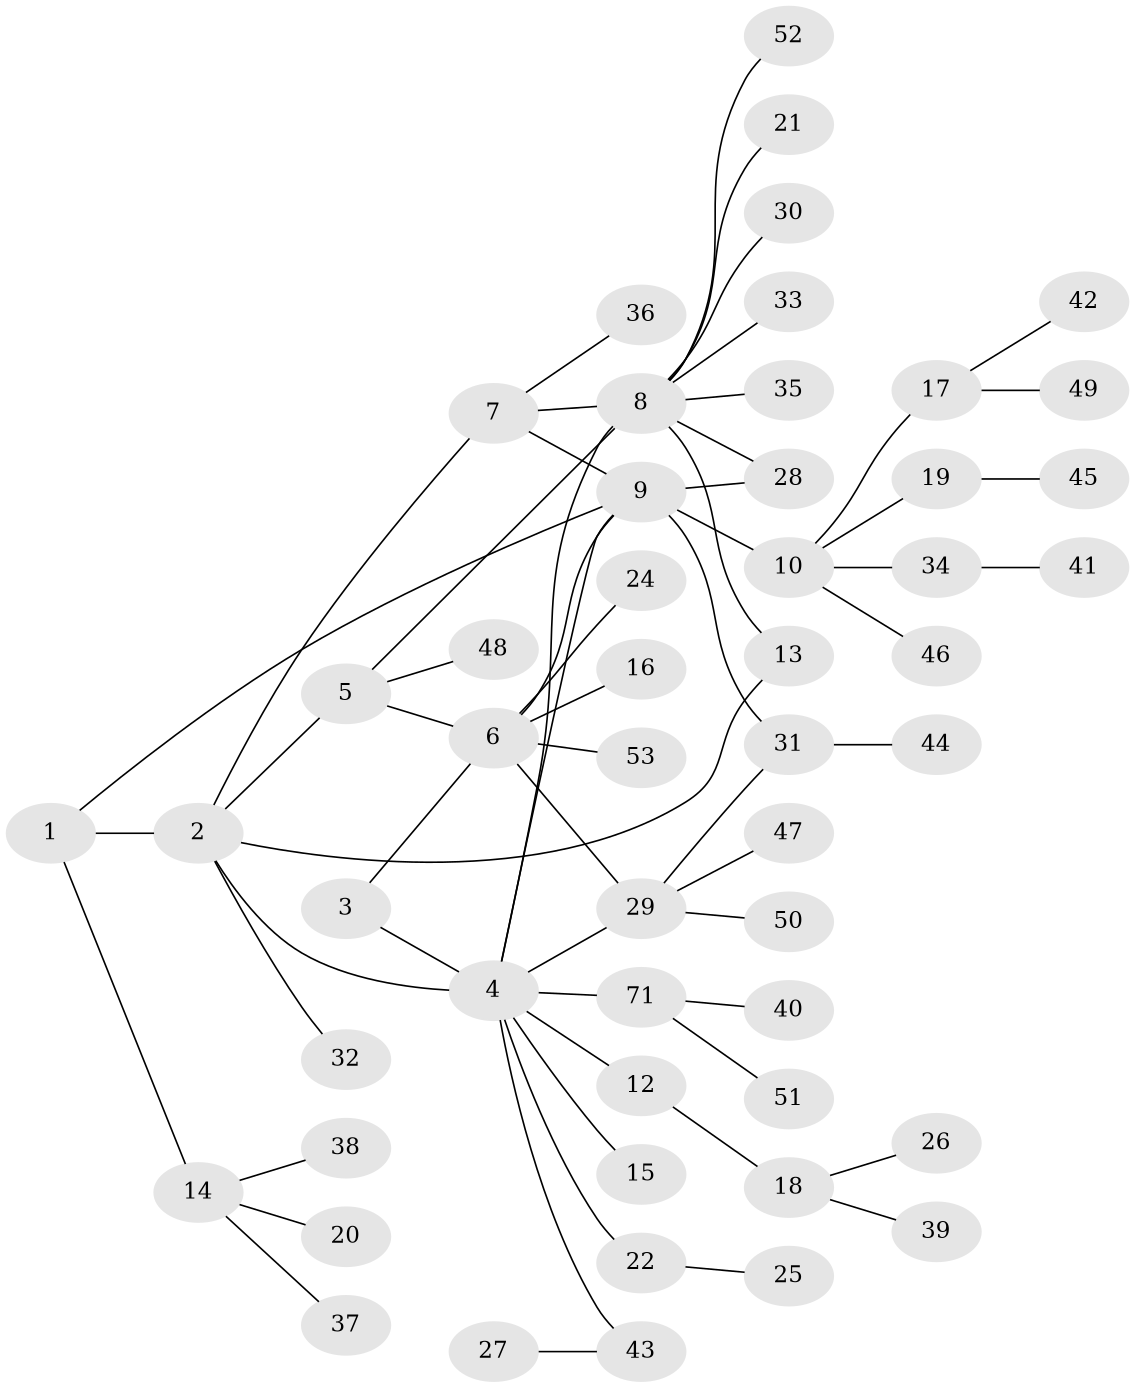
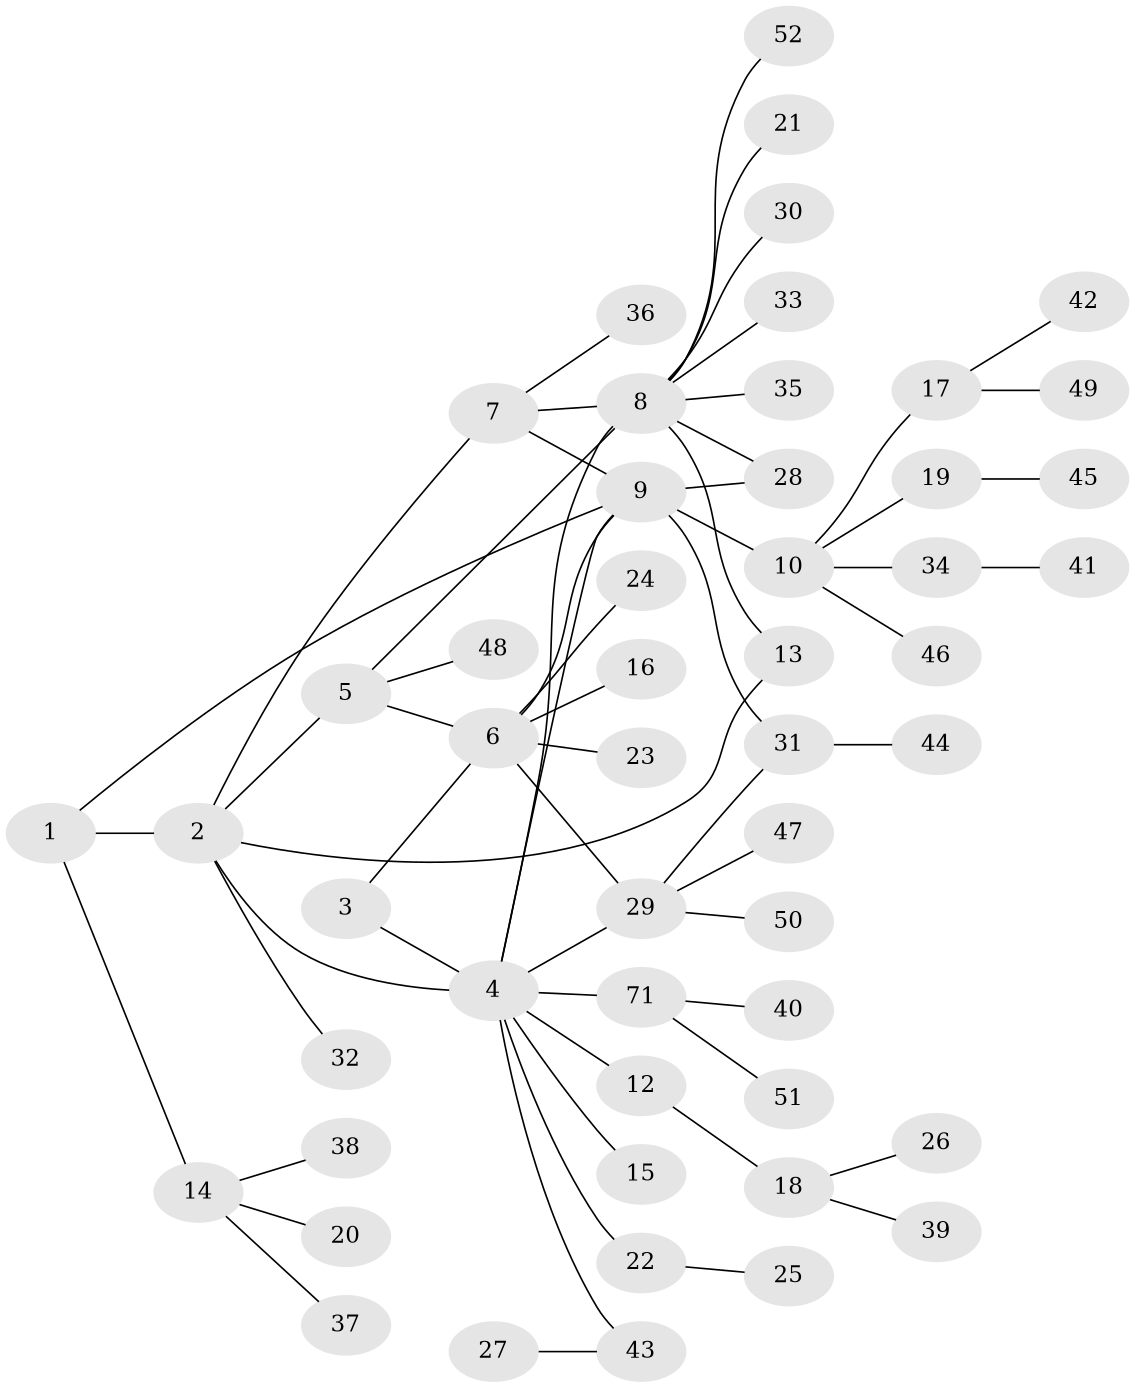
node "53": label "53" -> "23"
